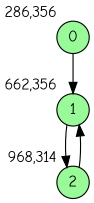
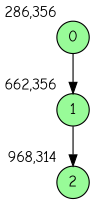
edge "2 968,314" -> "1 662,356": removed
